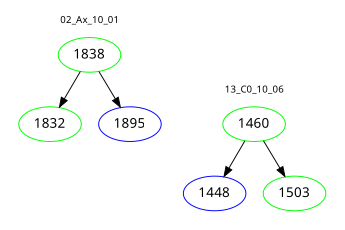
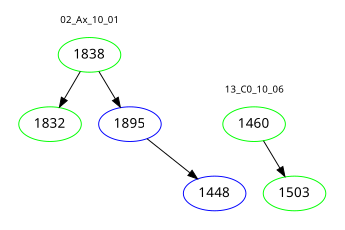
edge "1460" -> "1448": now "1895" -> "1448"
